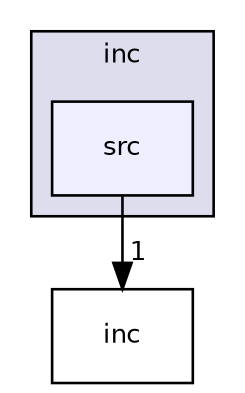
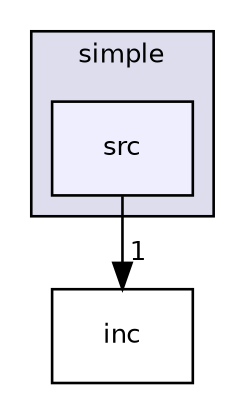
cluster "inc": label "inc" -> "simple"
